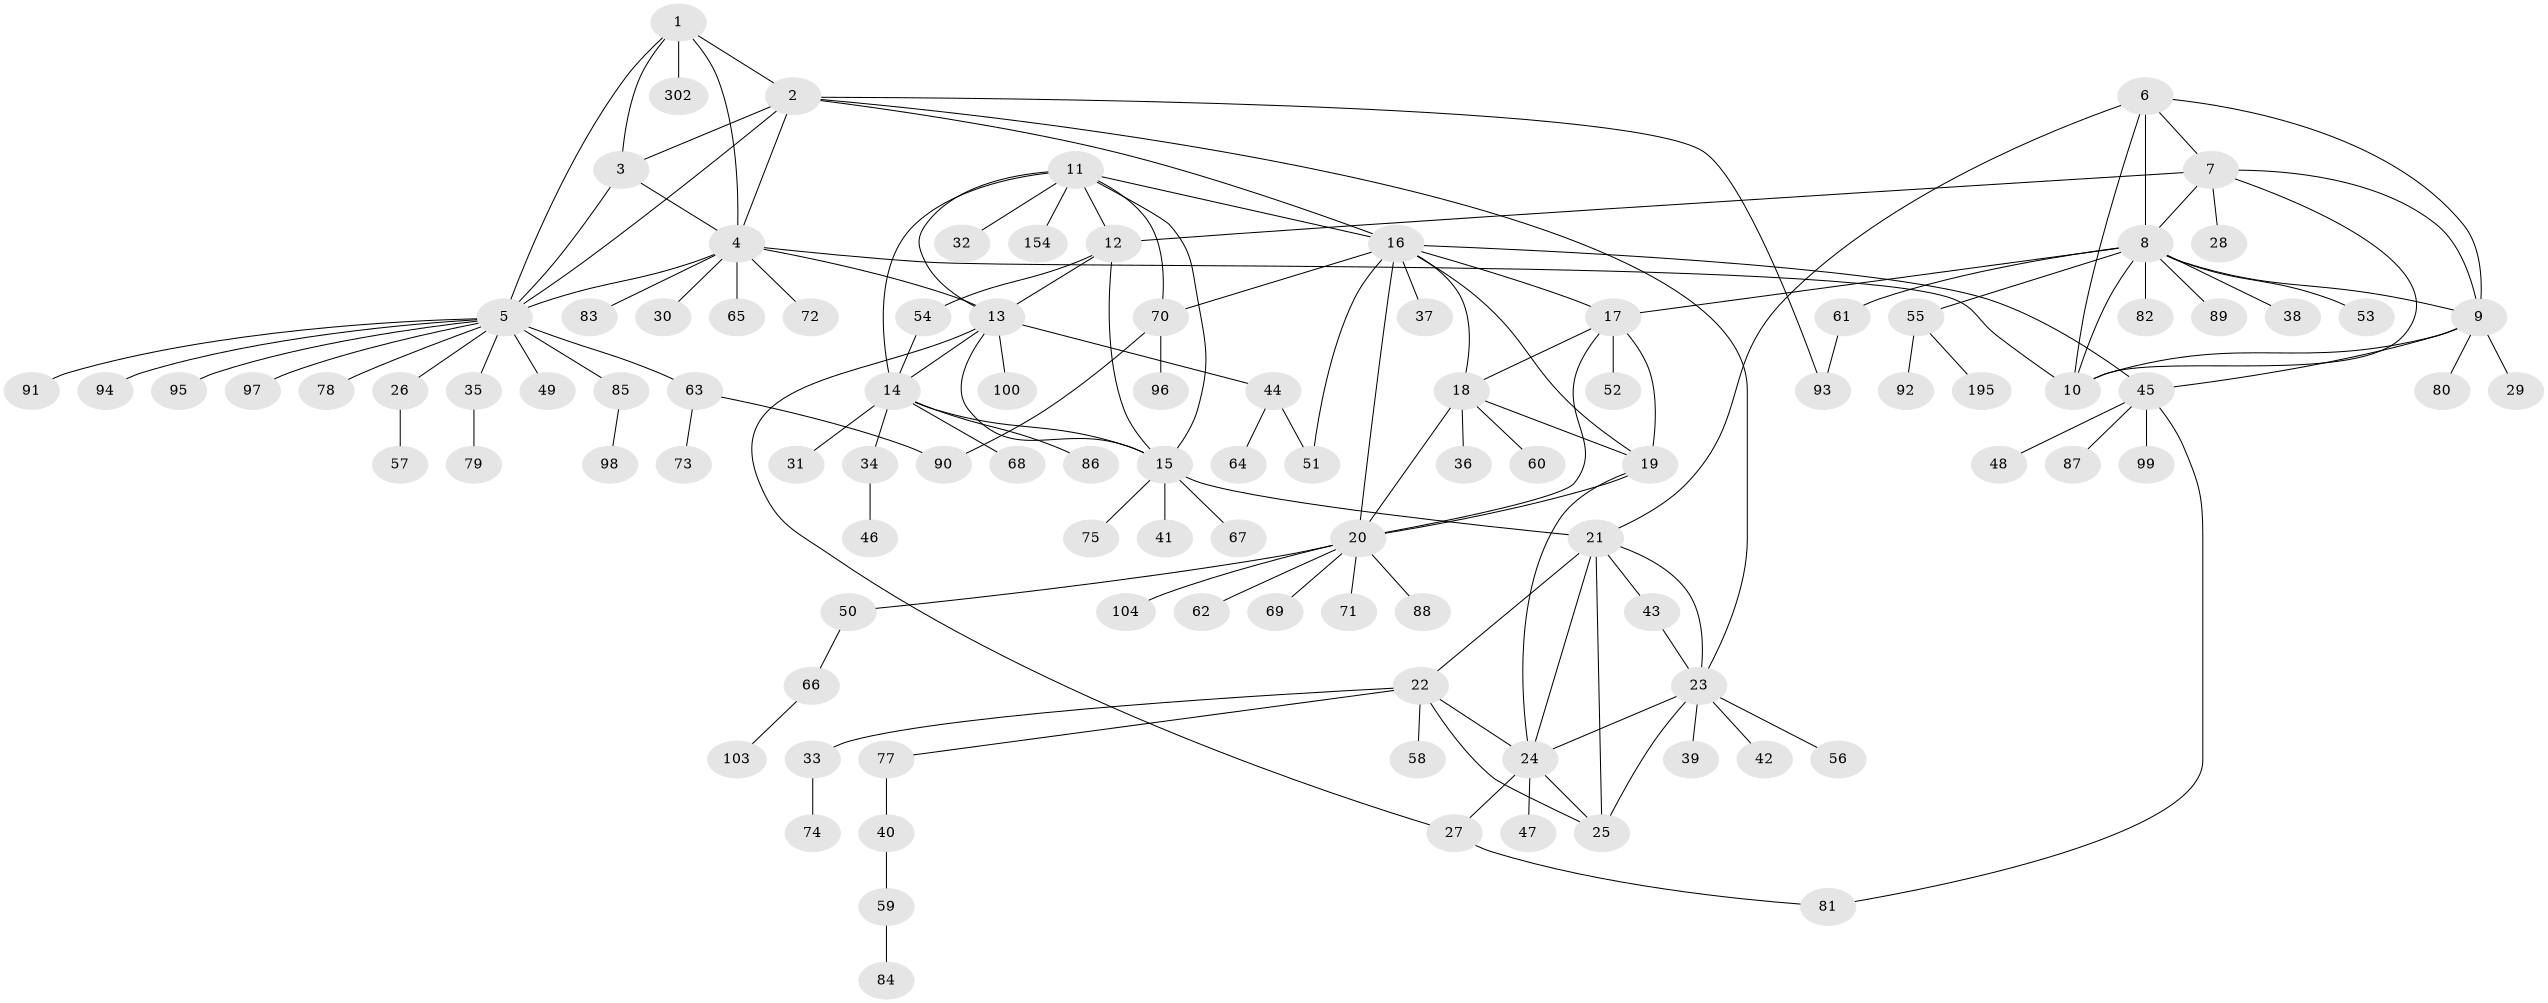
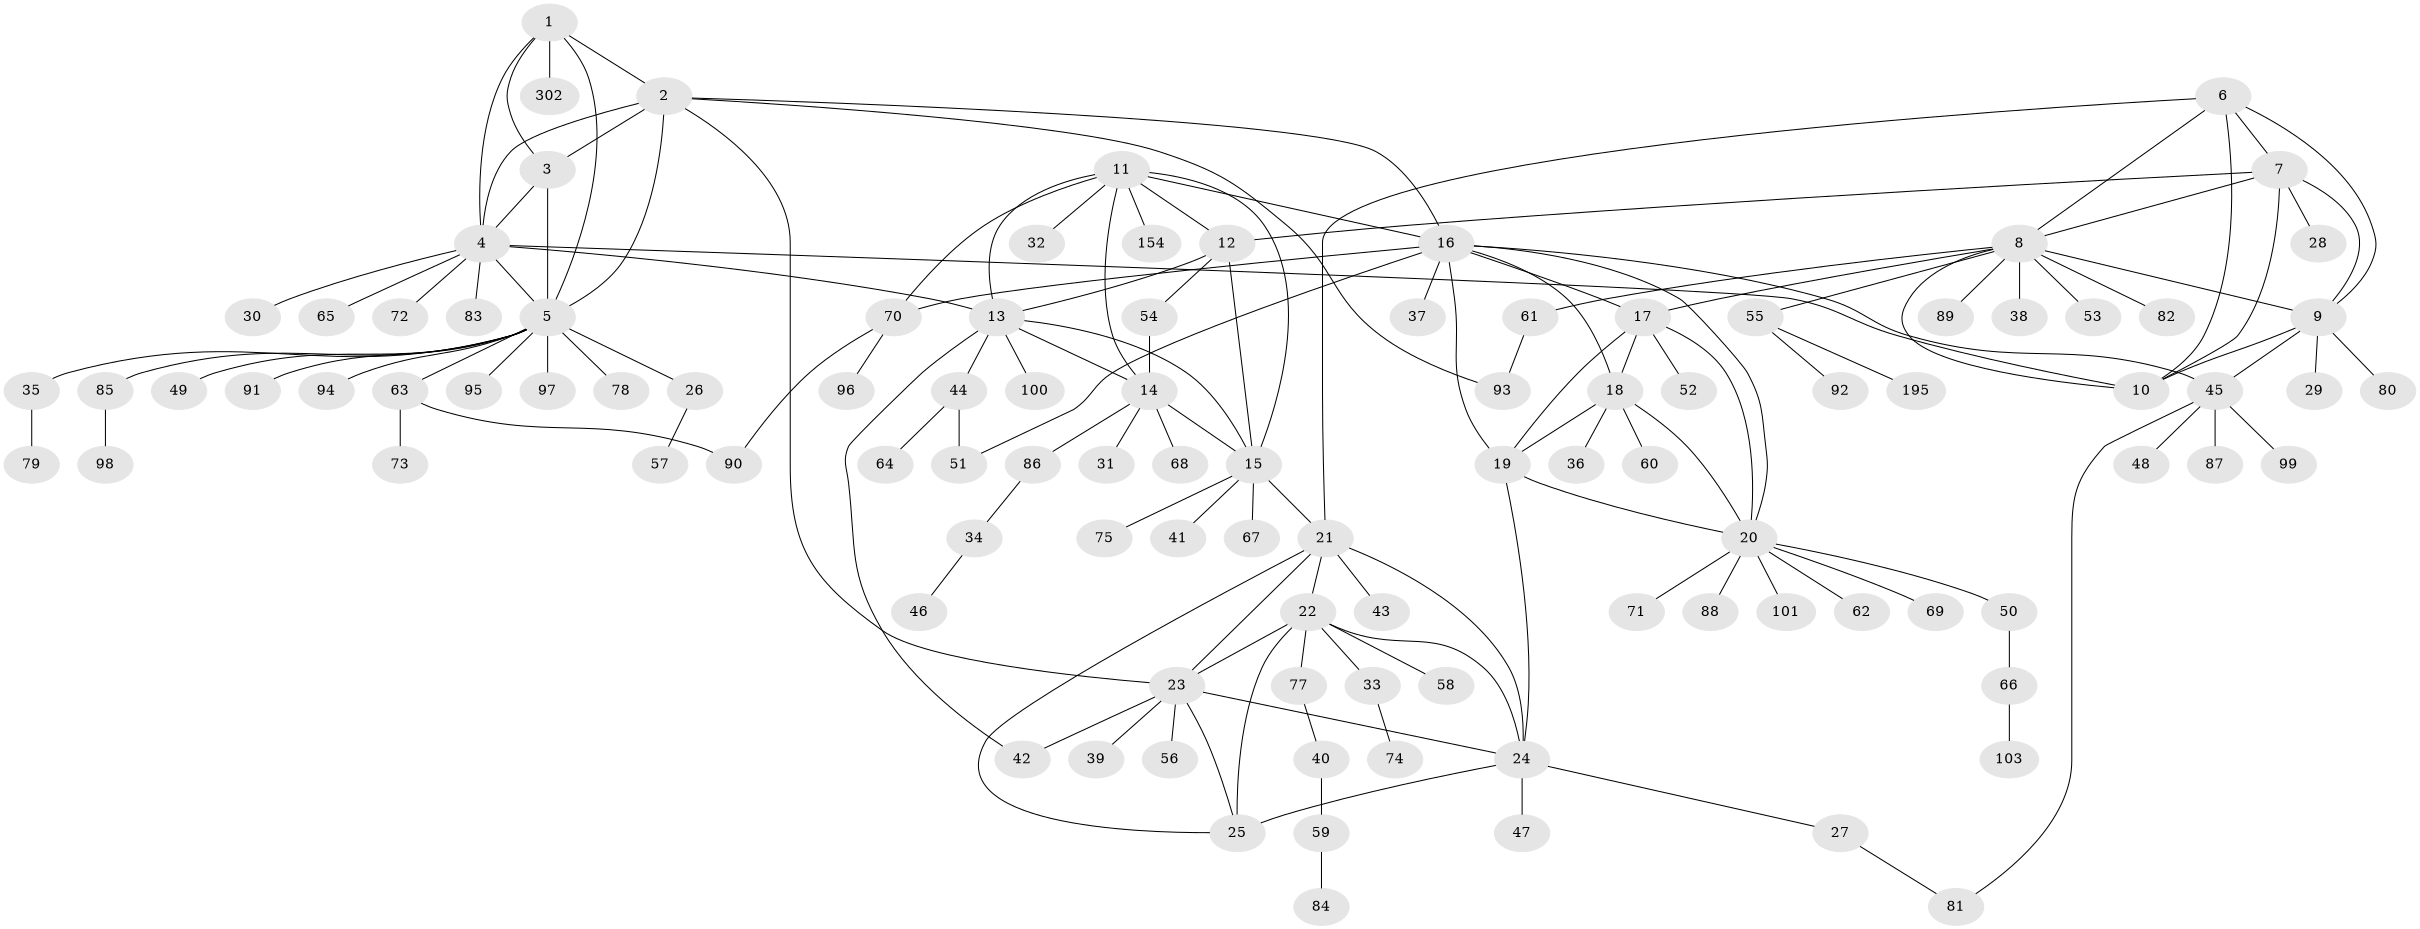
edge "14" -- "34": now "86" -- "34"
node "104": label "104" -> "101"
edge "13" -- "27": now "13" -- "42"
edge "43" -- "23": now "22" -- "23"
